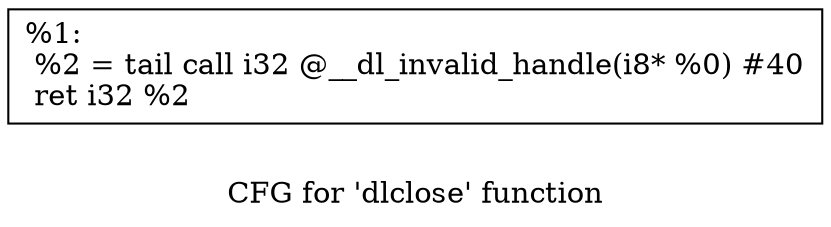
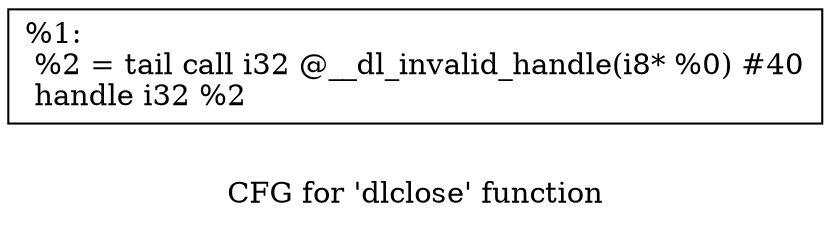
node "%1:": text "ret i32 %2" -> "handle i32 %2"
